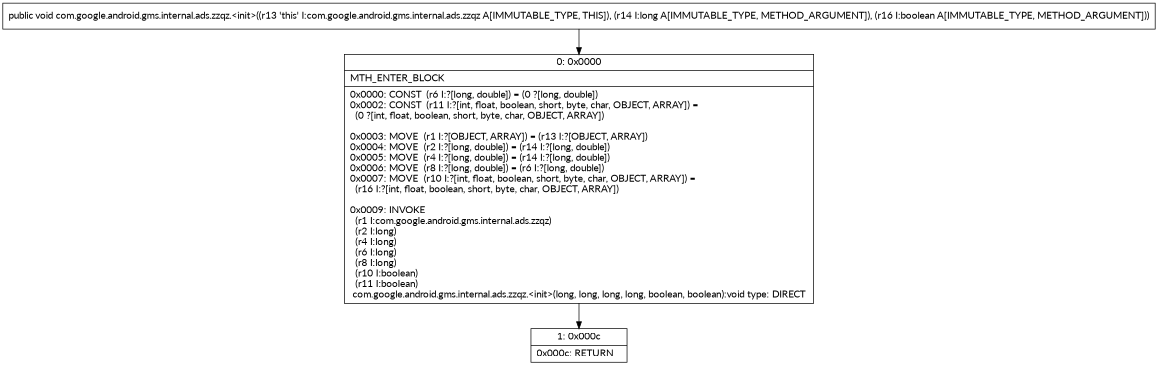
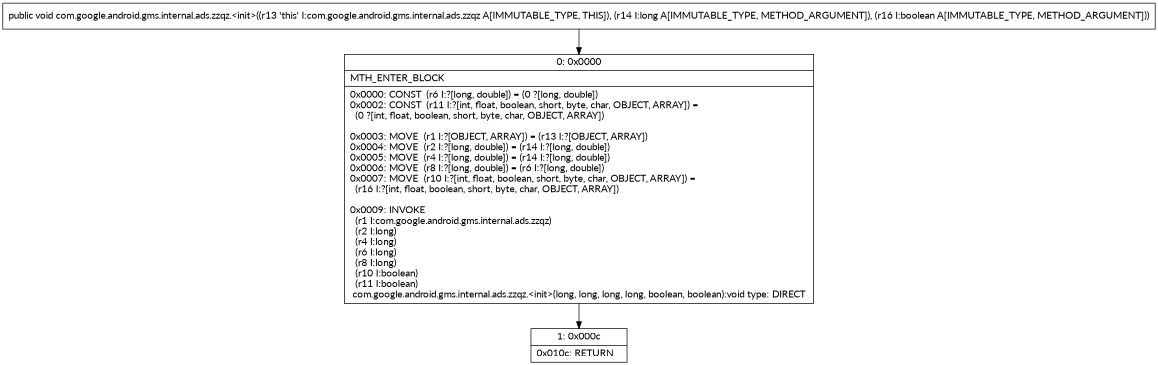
node "1: 0x000c": text "0x000c: RETURN" -> "0x010c: RETURN"
